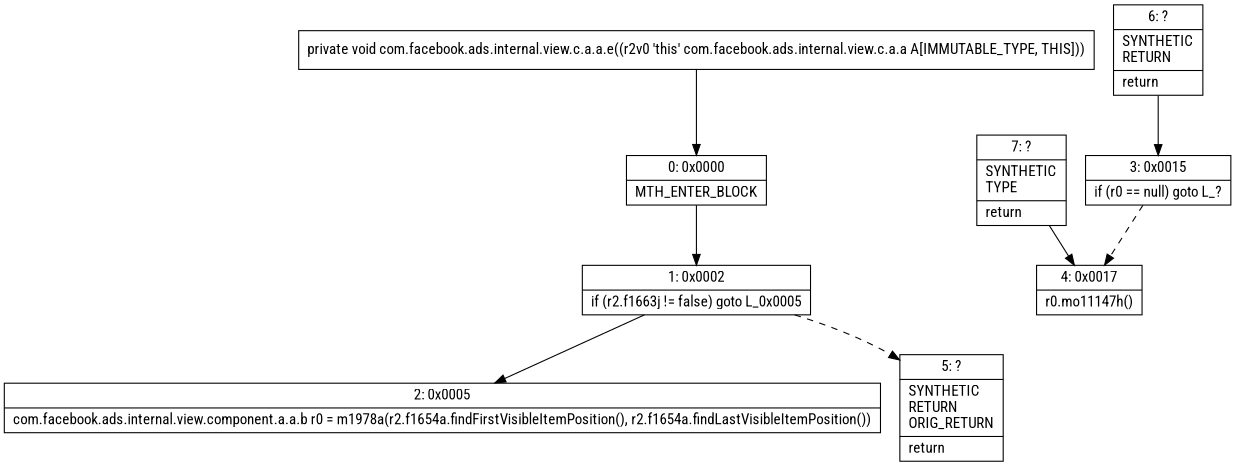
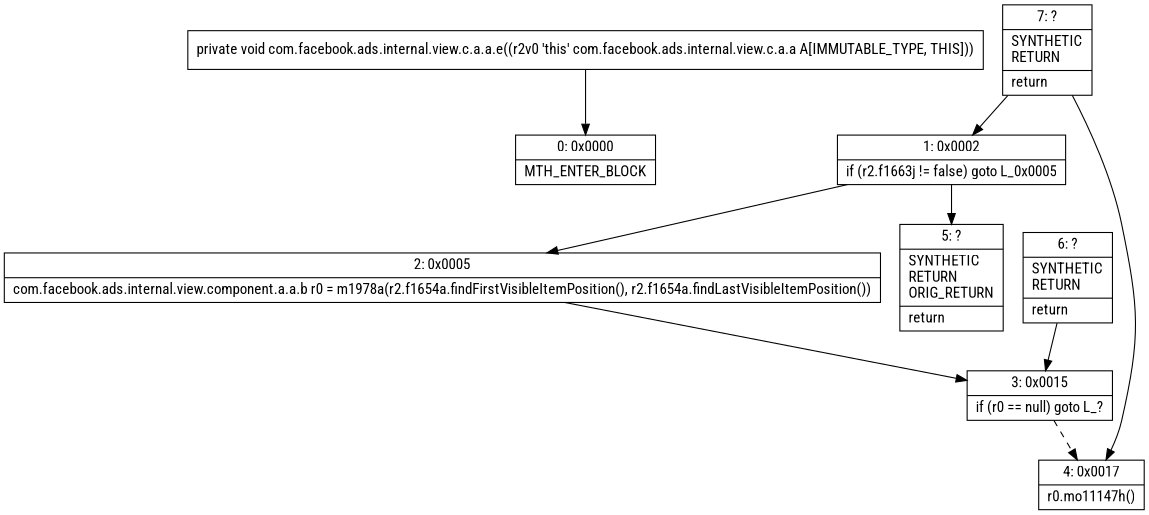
node "7: ?": text "TYPE" -> "RETURN"
edge "0: 0x0000" -> "1: 0x0002": now "7: ?" -> "1: 0x0002"
edge "1: 0x0002" -> "5: ?": style dashed -> solid
edge "2: 0x0005" -> "3: 0x0015": added
